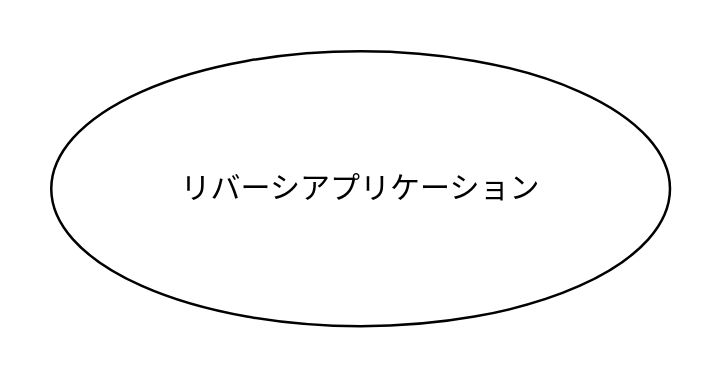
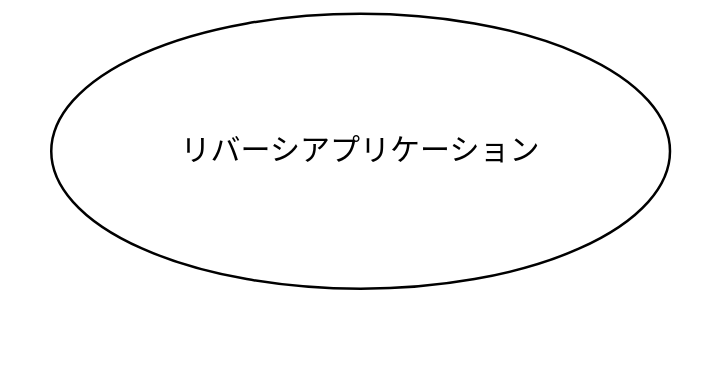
node "リバーシアプリケーション": moved (361, 189) -> (361, 151)
